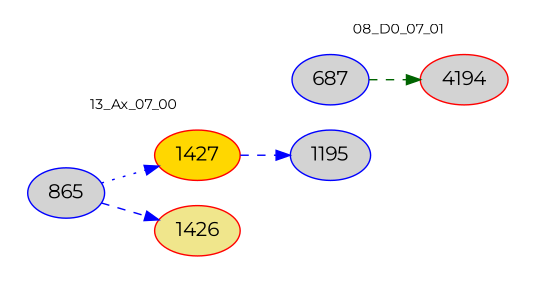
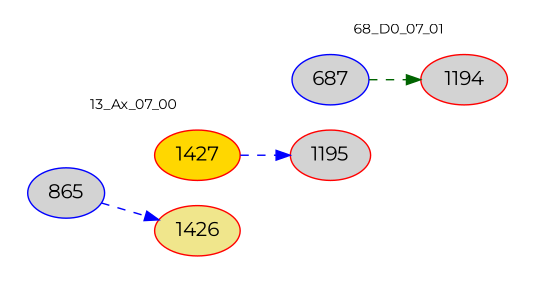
cluster "08_D0_07_01": label "08_D0_07_01" -> "68_D0_07_01"
node "4194": label "4194" -> "1194"
node "1195": color blue -> red
edge "865" -> "1427": removed
